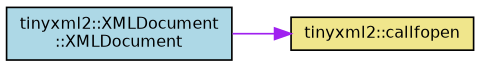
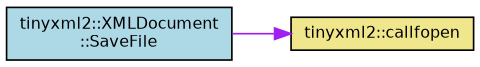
node "tinyxml2::XMLDocument ::XMLDocument": label "tinyxml2::XMLDocument ::XMLDocument" -> "tinyxml2::XMLDocument ::SaveFile"
